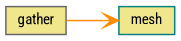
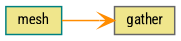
edge "gather" -> "mesh": reversed
